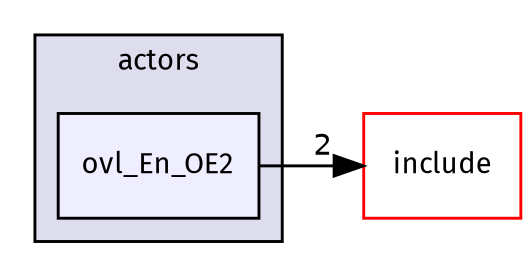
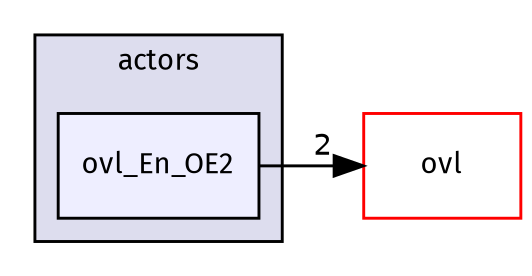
node "include": label "include" -> "ovl"
